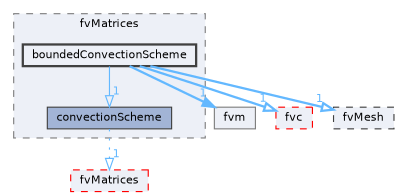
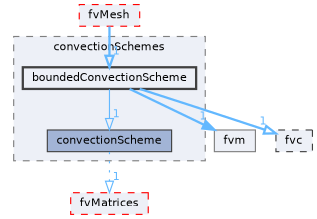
cluster "fvMatrices": label "fvMatrices" -> "convectionSchemes"
edge "boundedConvectionScheme" -> "fvMesh": reversed
node "fvc": color red -> grey25
node "fvMesh": color grey25 -> red
